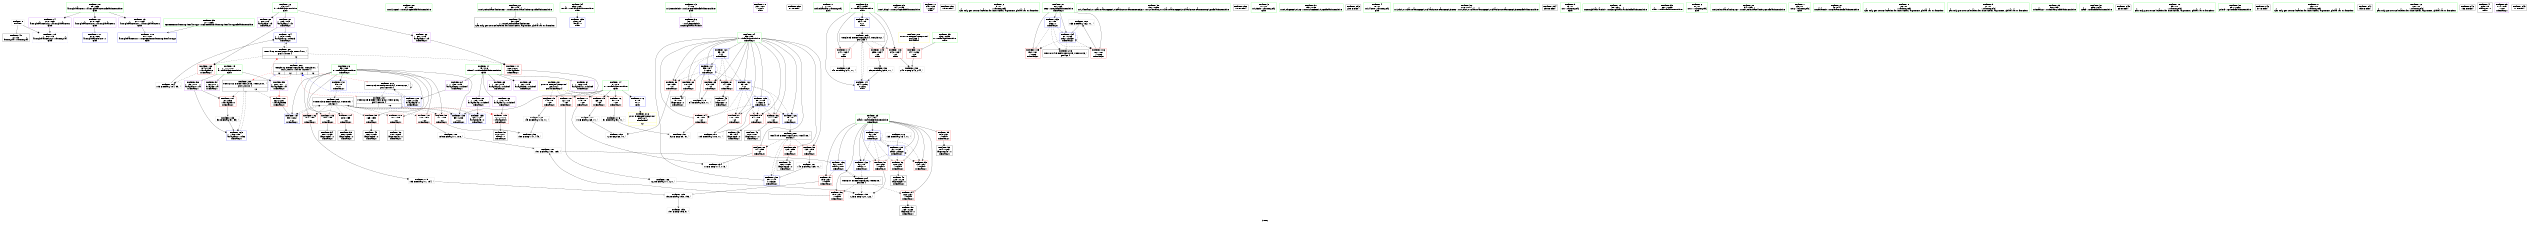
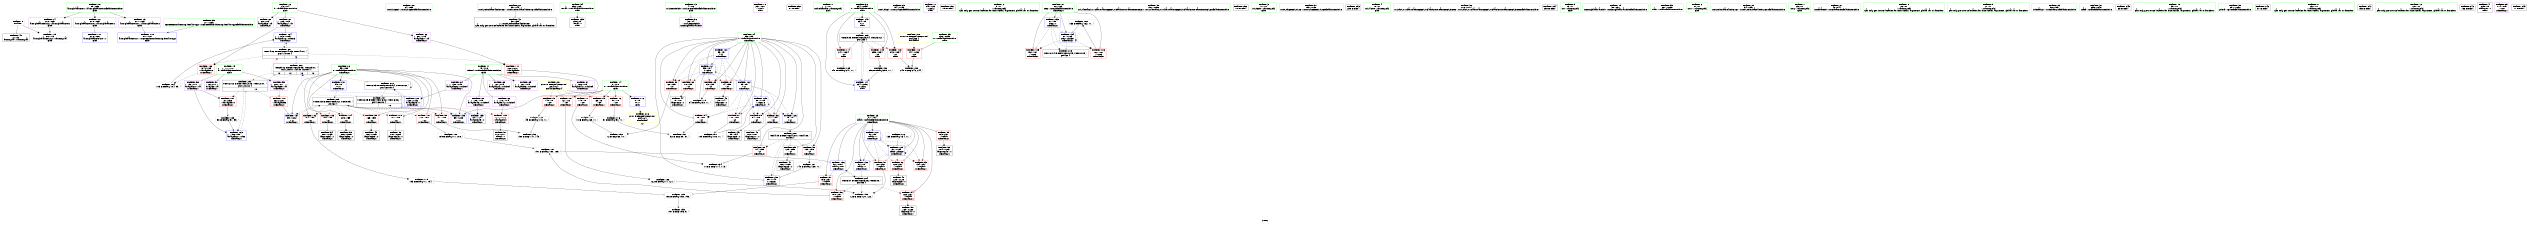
edge "NodeID: 14" -> "NodeID: 77": color black -> red
